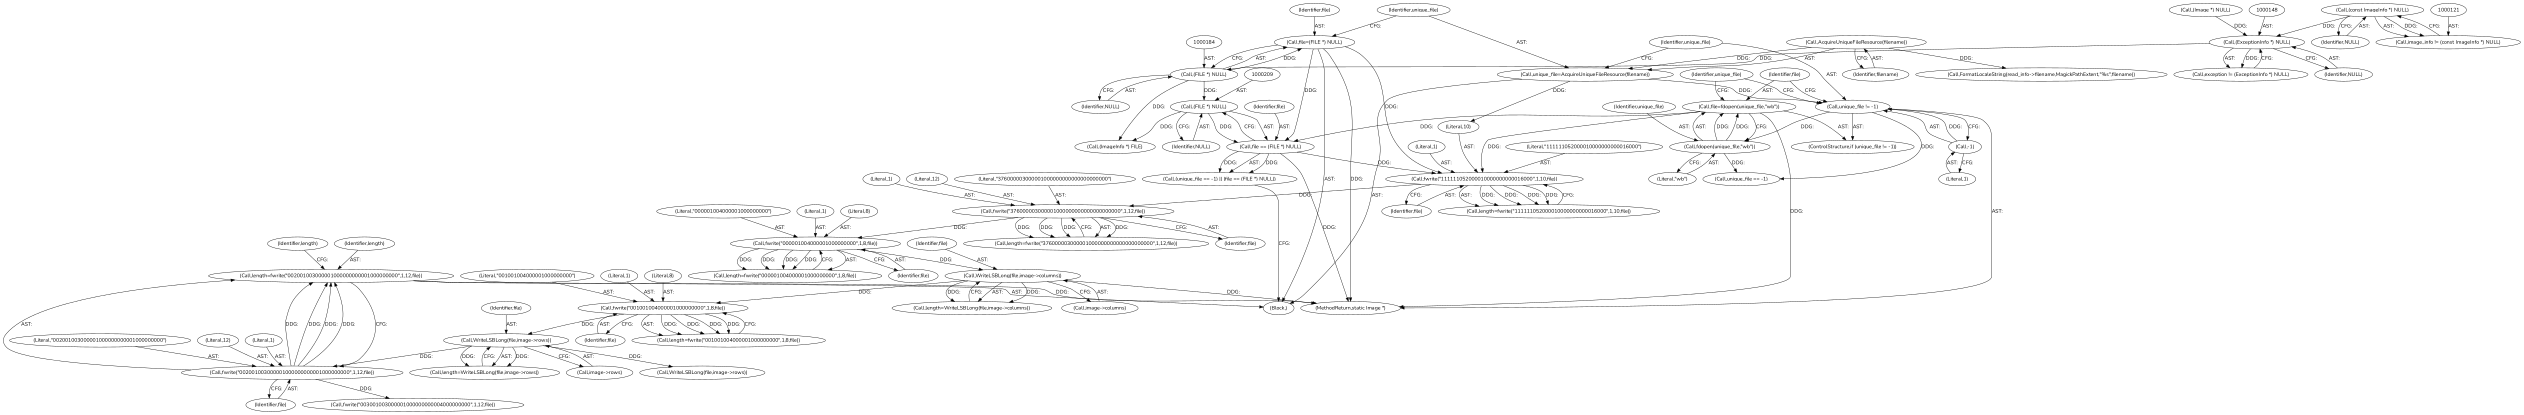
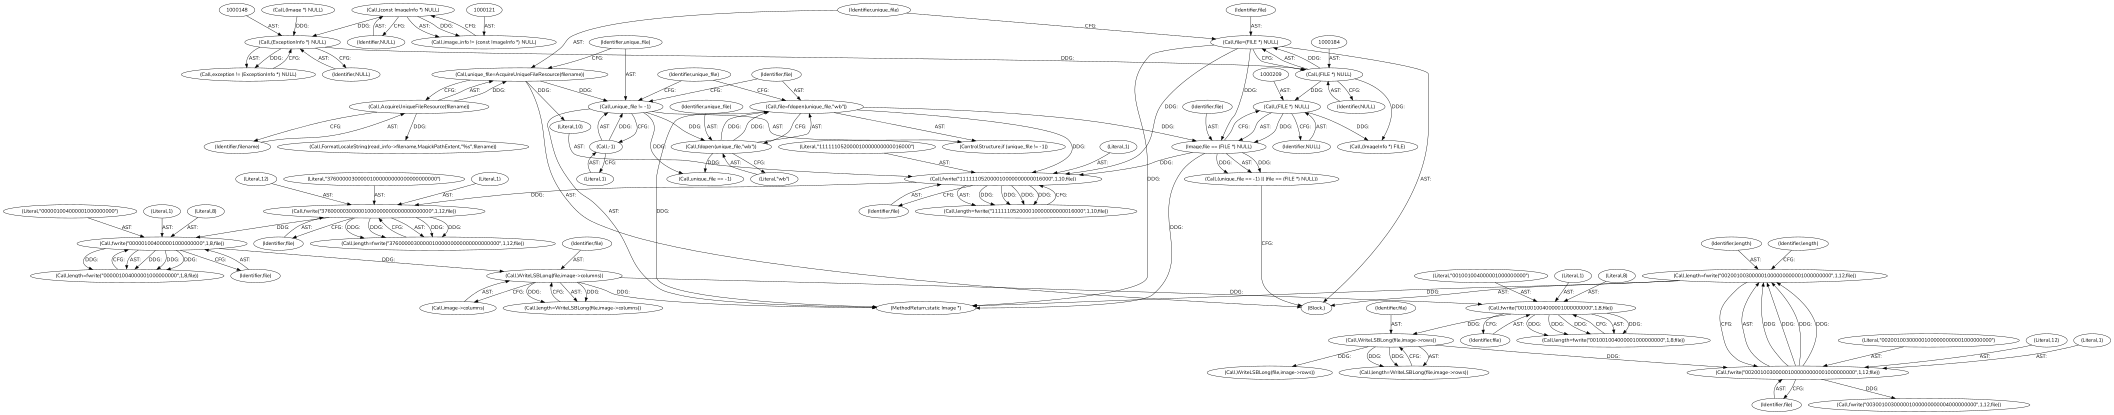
edge "(Call,unique_file=AcquireUniqueFileResource(filename))" -> "(Call,AcquireUniqueFileResource(filename))": added, label "CFG:"
node "(Call,file == (FILE *) NULL)": label "(Call,file == (FILE *) NULL)" -> "(Image,file == (FILE *) NULL)"
node "(Call,image->rows)": removed
